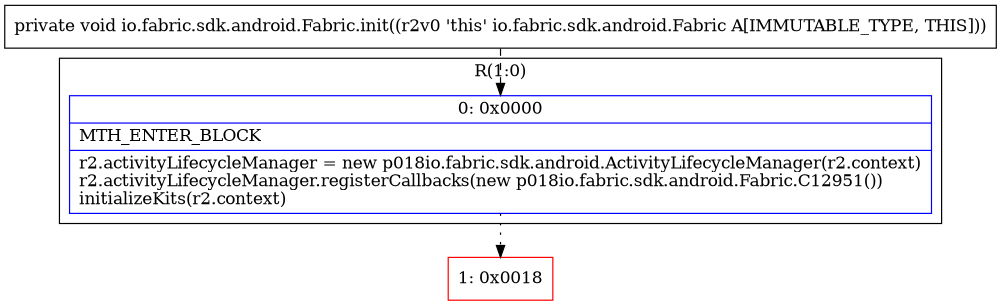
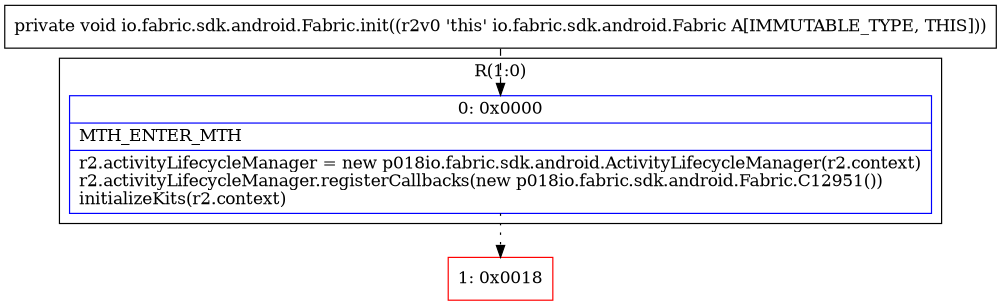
node "0: 0x0000": text "MTH_ENTER_BLOCK" -> "MTH_ENTER_MTH"
